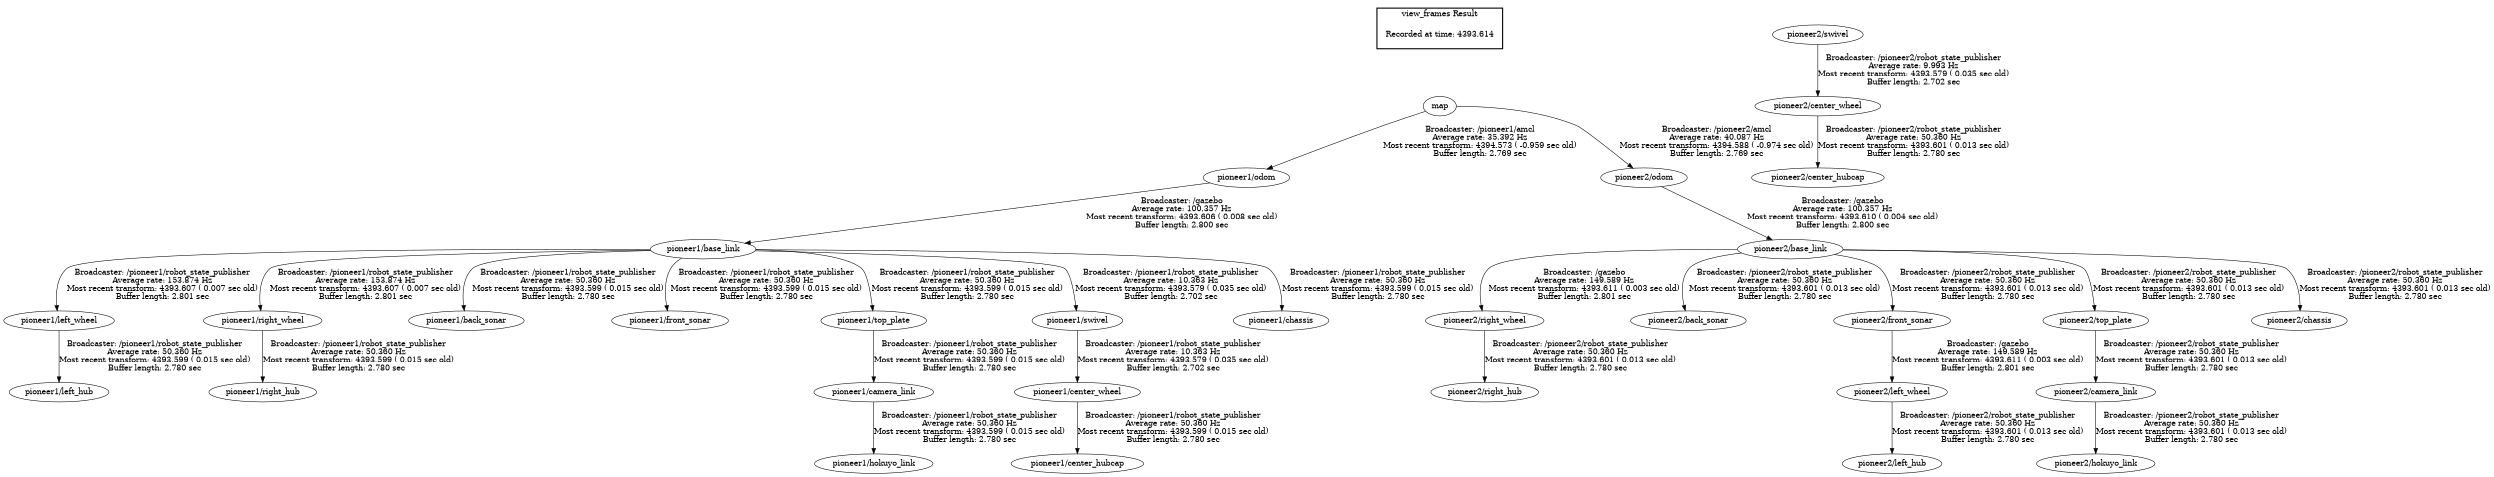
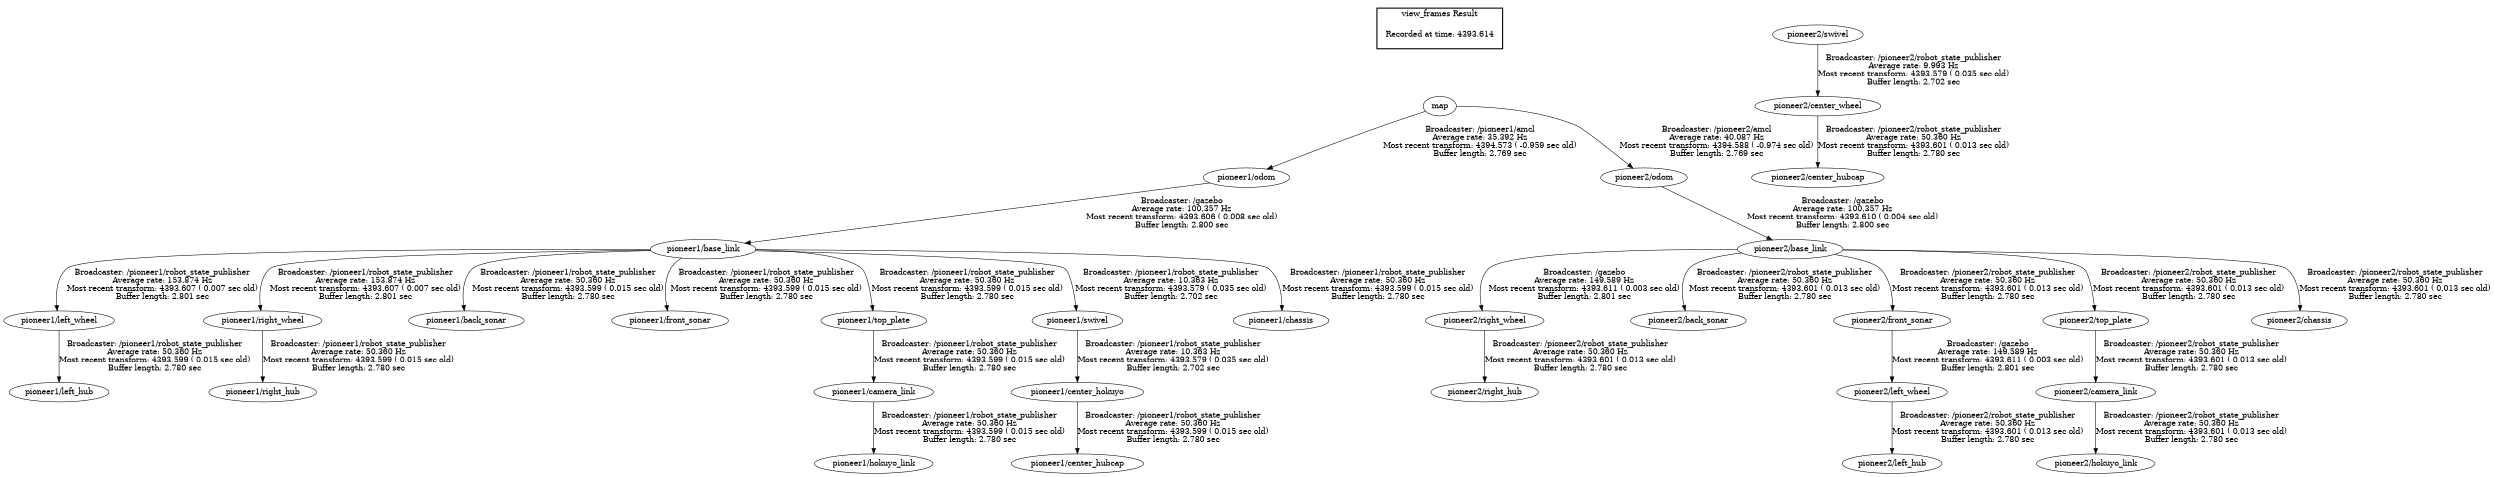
node "pioneer1/center_wheel": label "pioneer1/center_wheel" -> "pioneer1/center_hokuyo"
